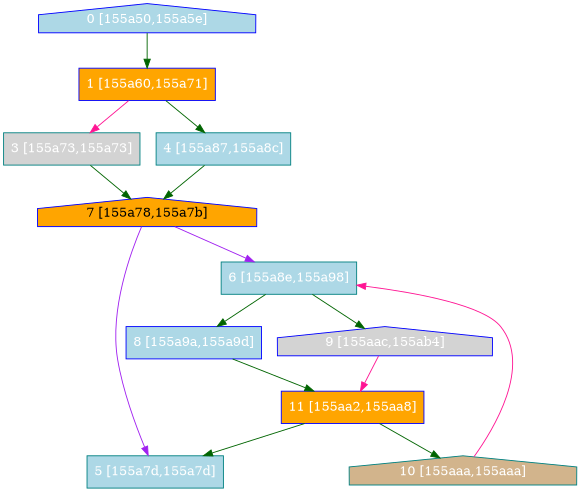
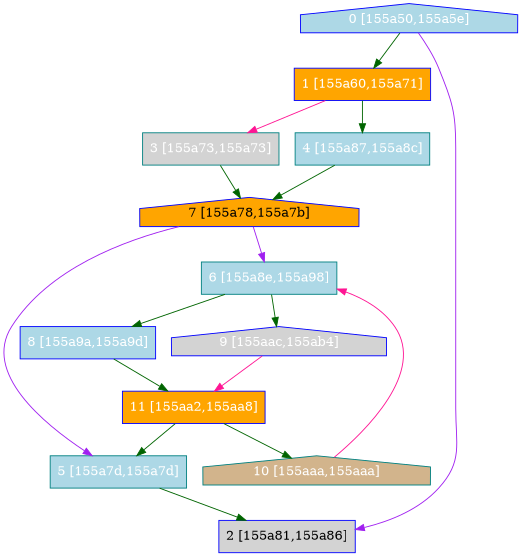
node "2 [155a81,155a86]": added
